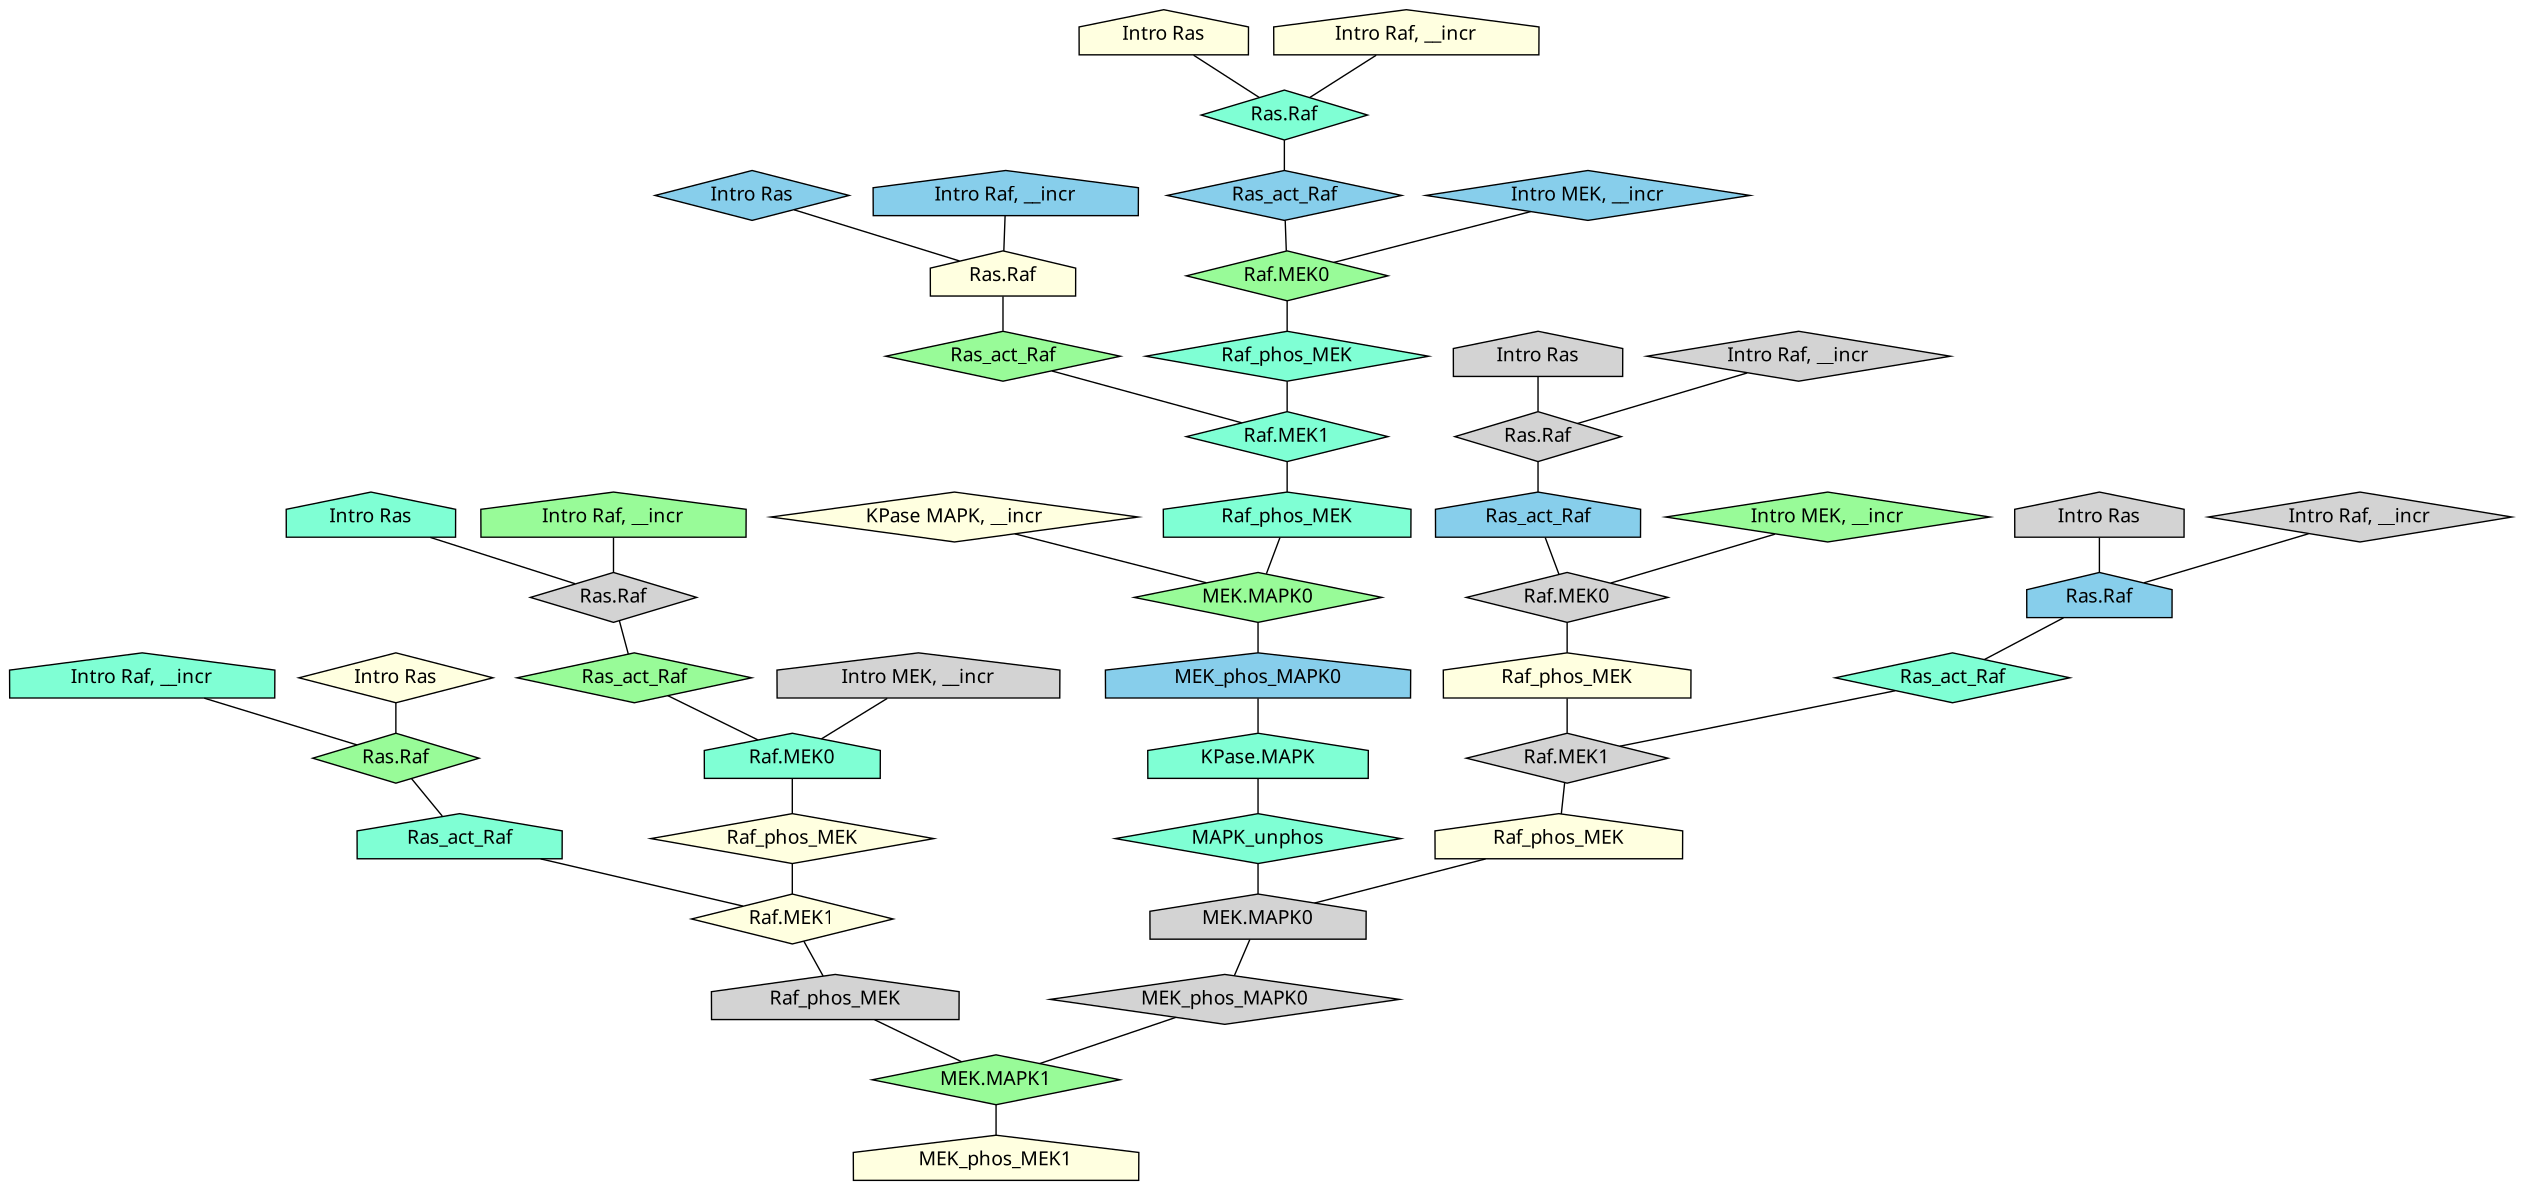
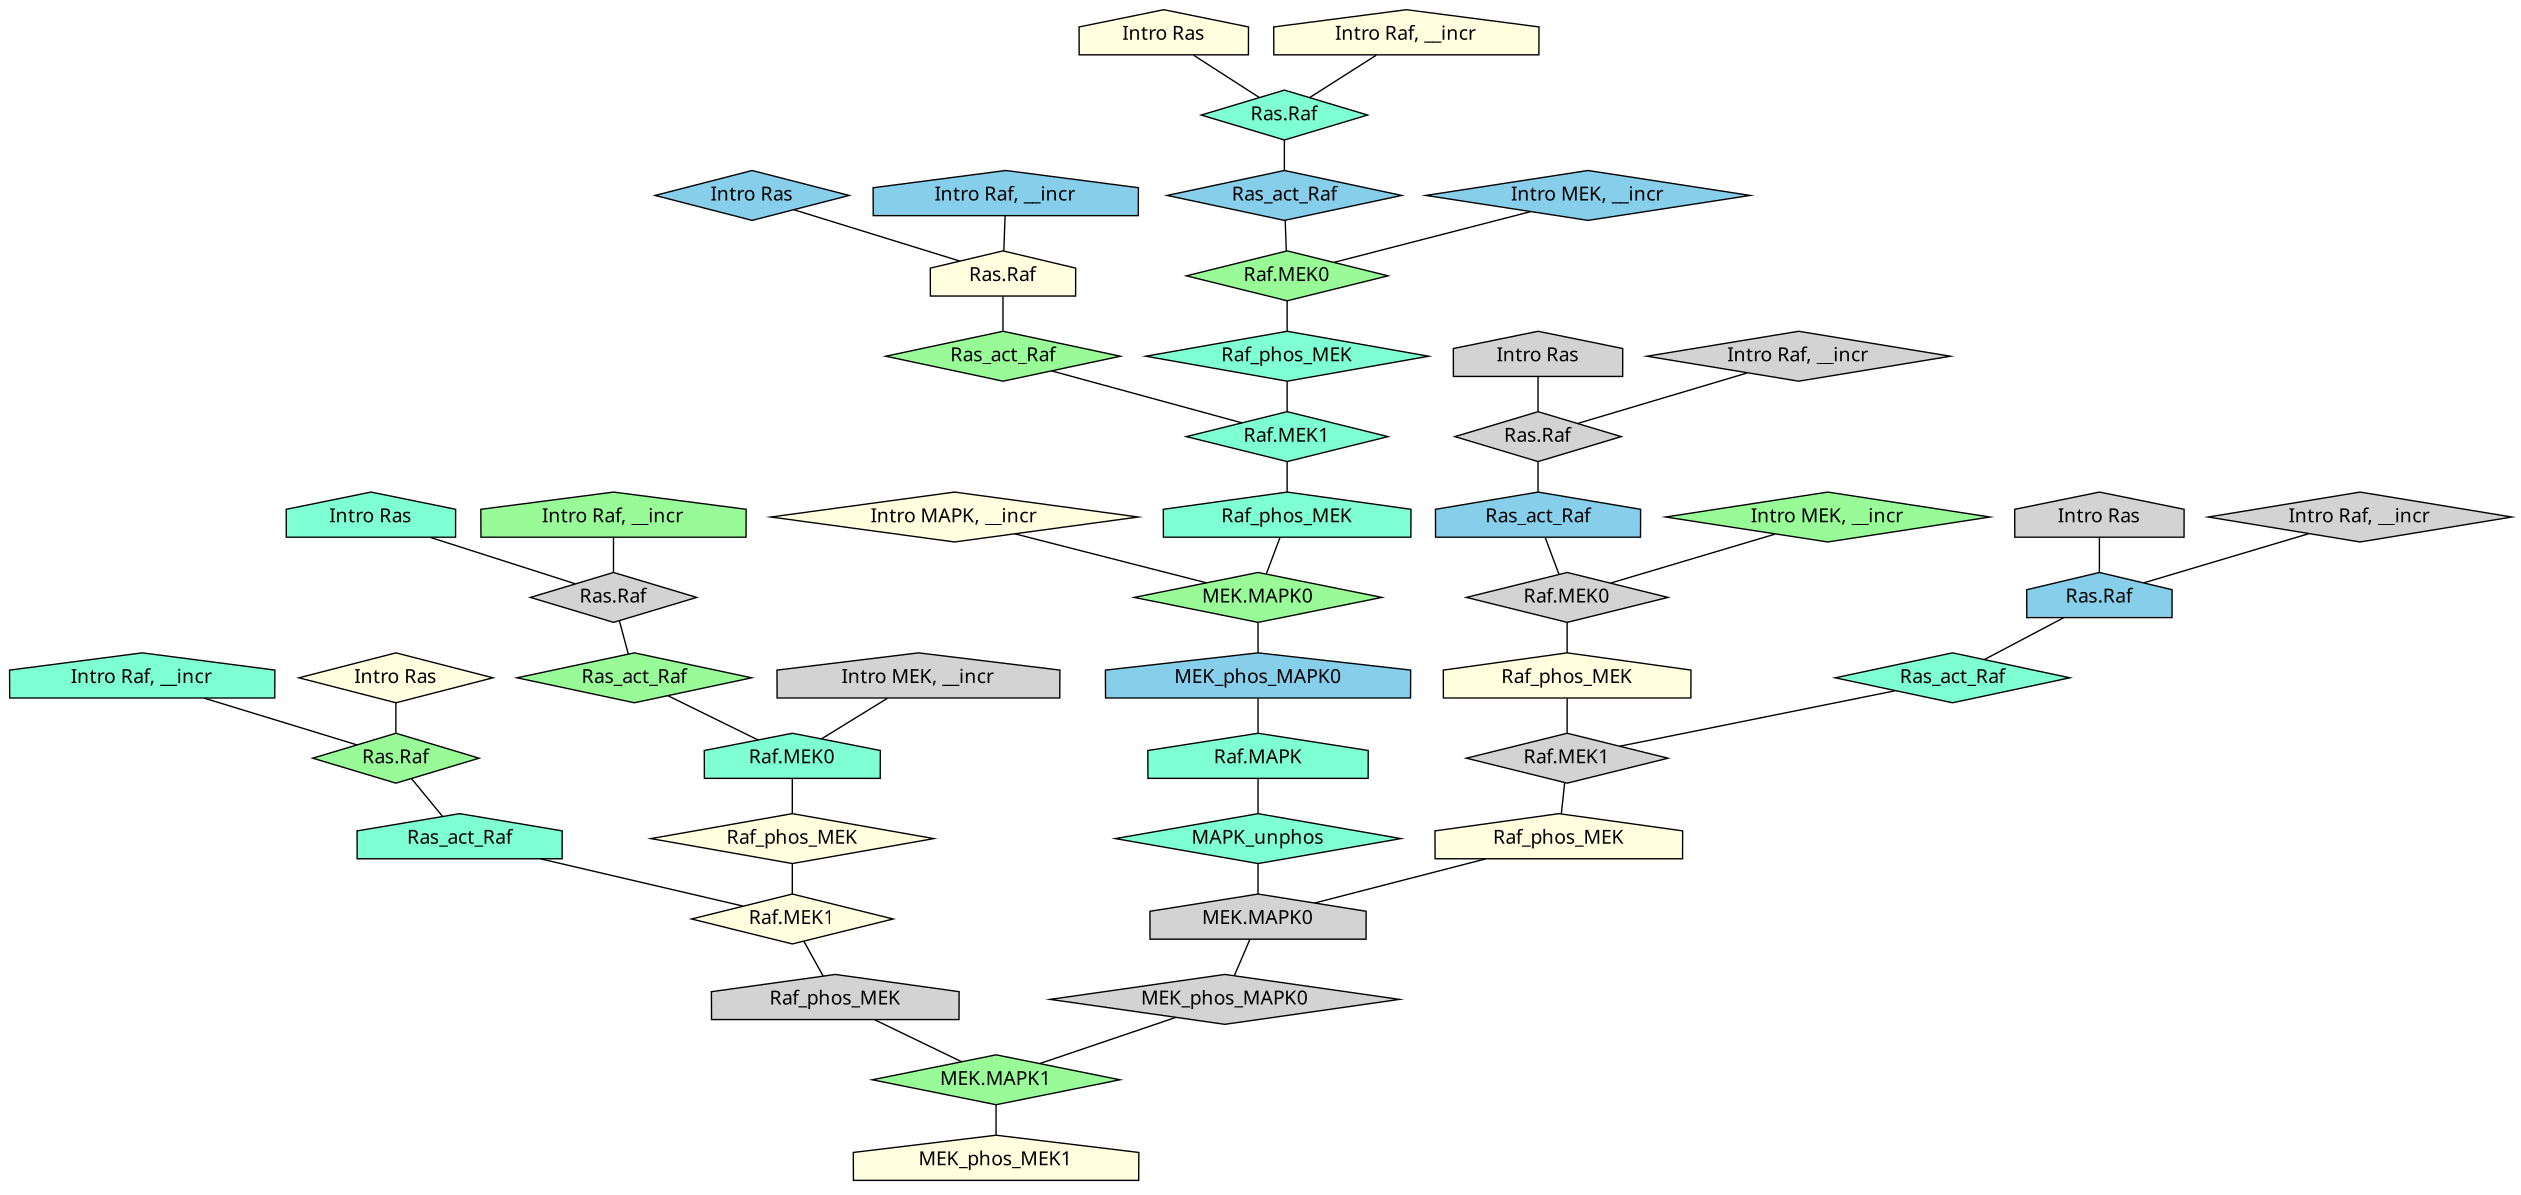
node "KPase MAPK, __incr": label "KPase MAPK, __incr" -> "Intro MAPK, __incr"
node "KPase.MAPK": label "KPase.MAPK" -> "Raf.MAPK"
